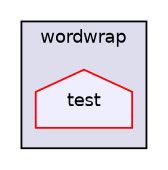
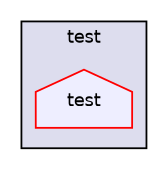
cluster "wordwrap": label "wordwrap" -> "test"
